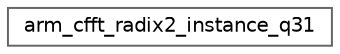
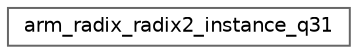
node "arm_cfft_radix2_instance_q31": label "arm_cfft_radix2_instance_q31" -> "arm_radix_radix2_instance_q31"
